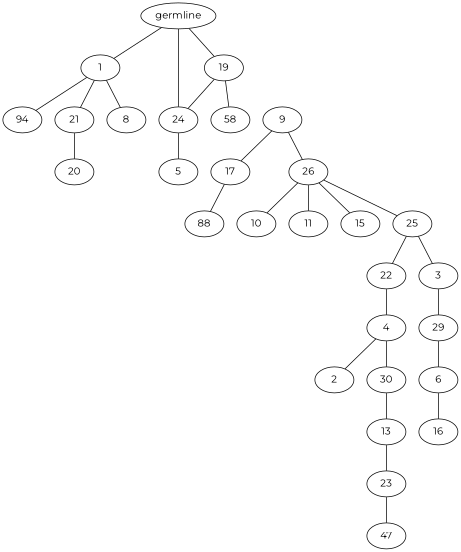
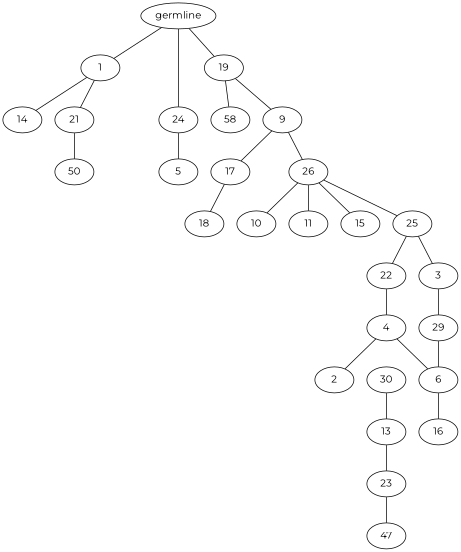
edge "19" -- "24": now "19" -- "9"
node "94": label "94" -> "14"
node "8": removed
node "20": label "20" -> "50"
node "88": label "88" -> "18"
edge "4" -- "30": now "4" -- "6"
